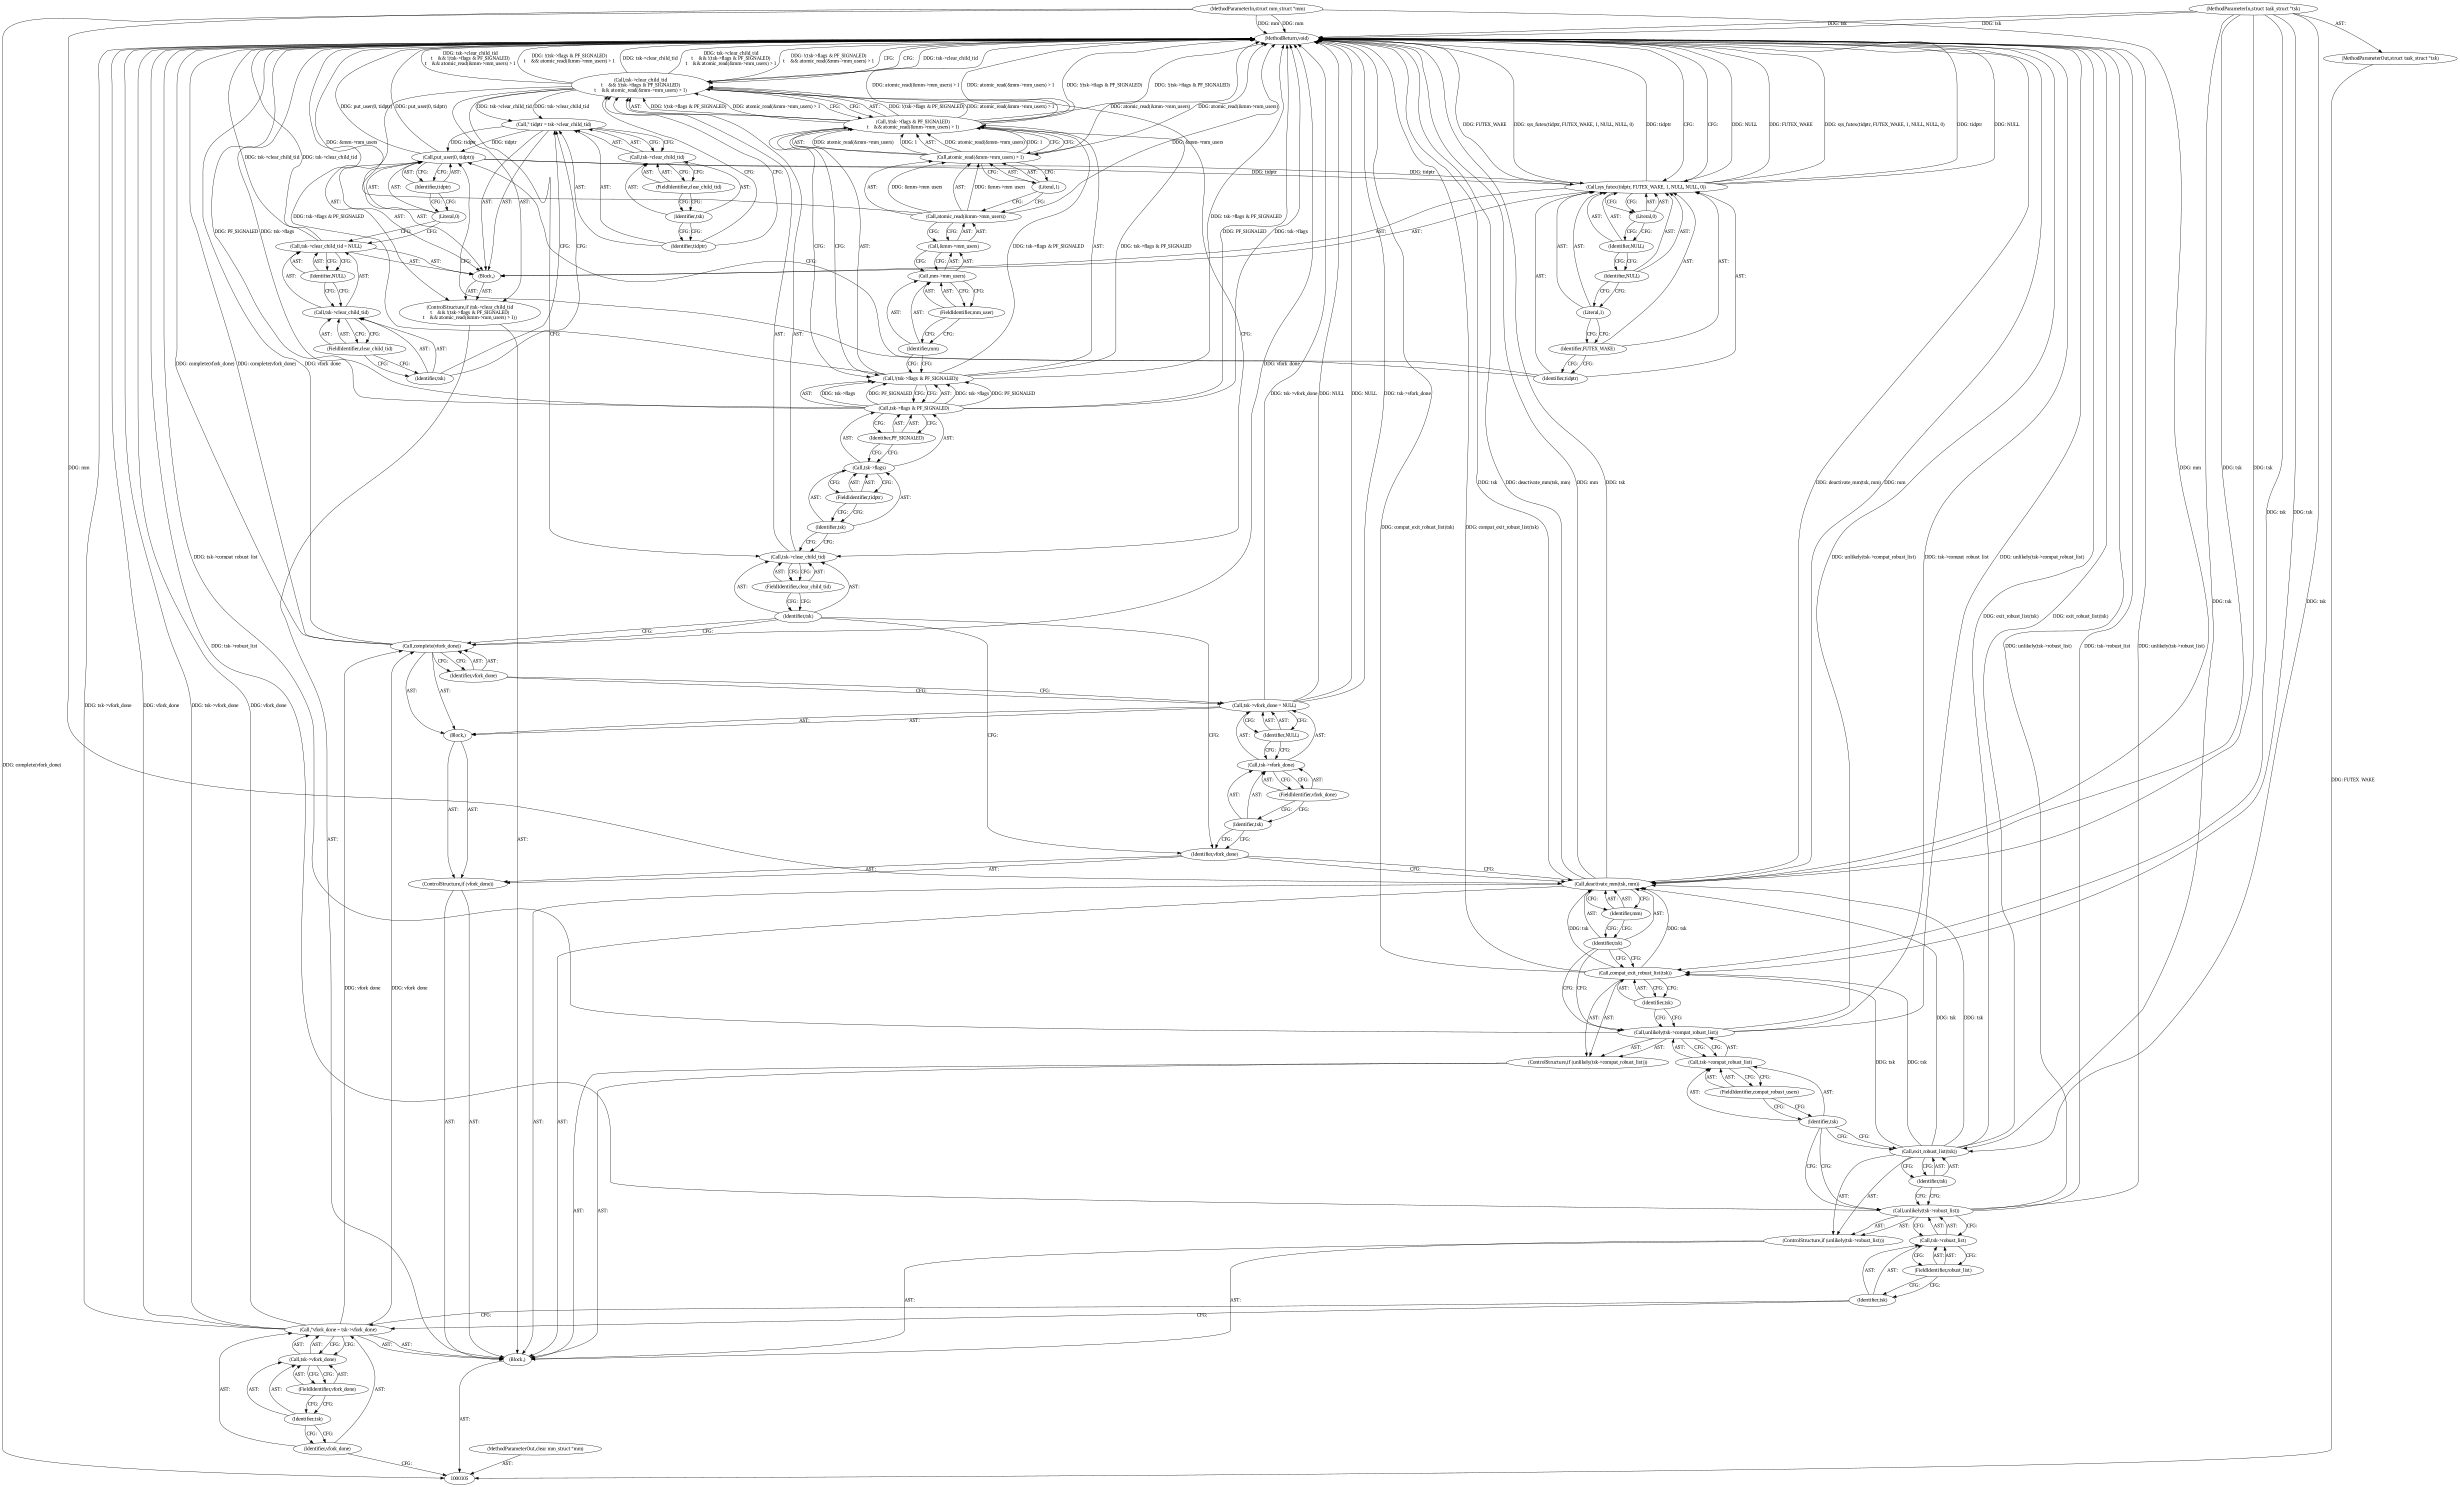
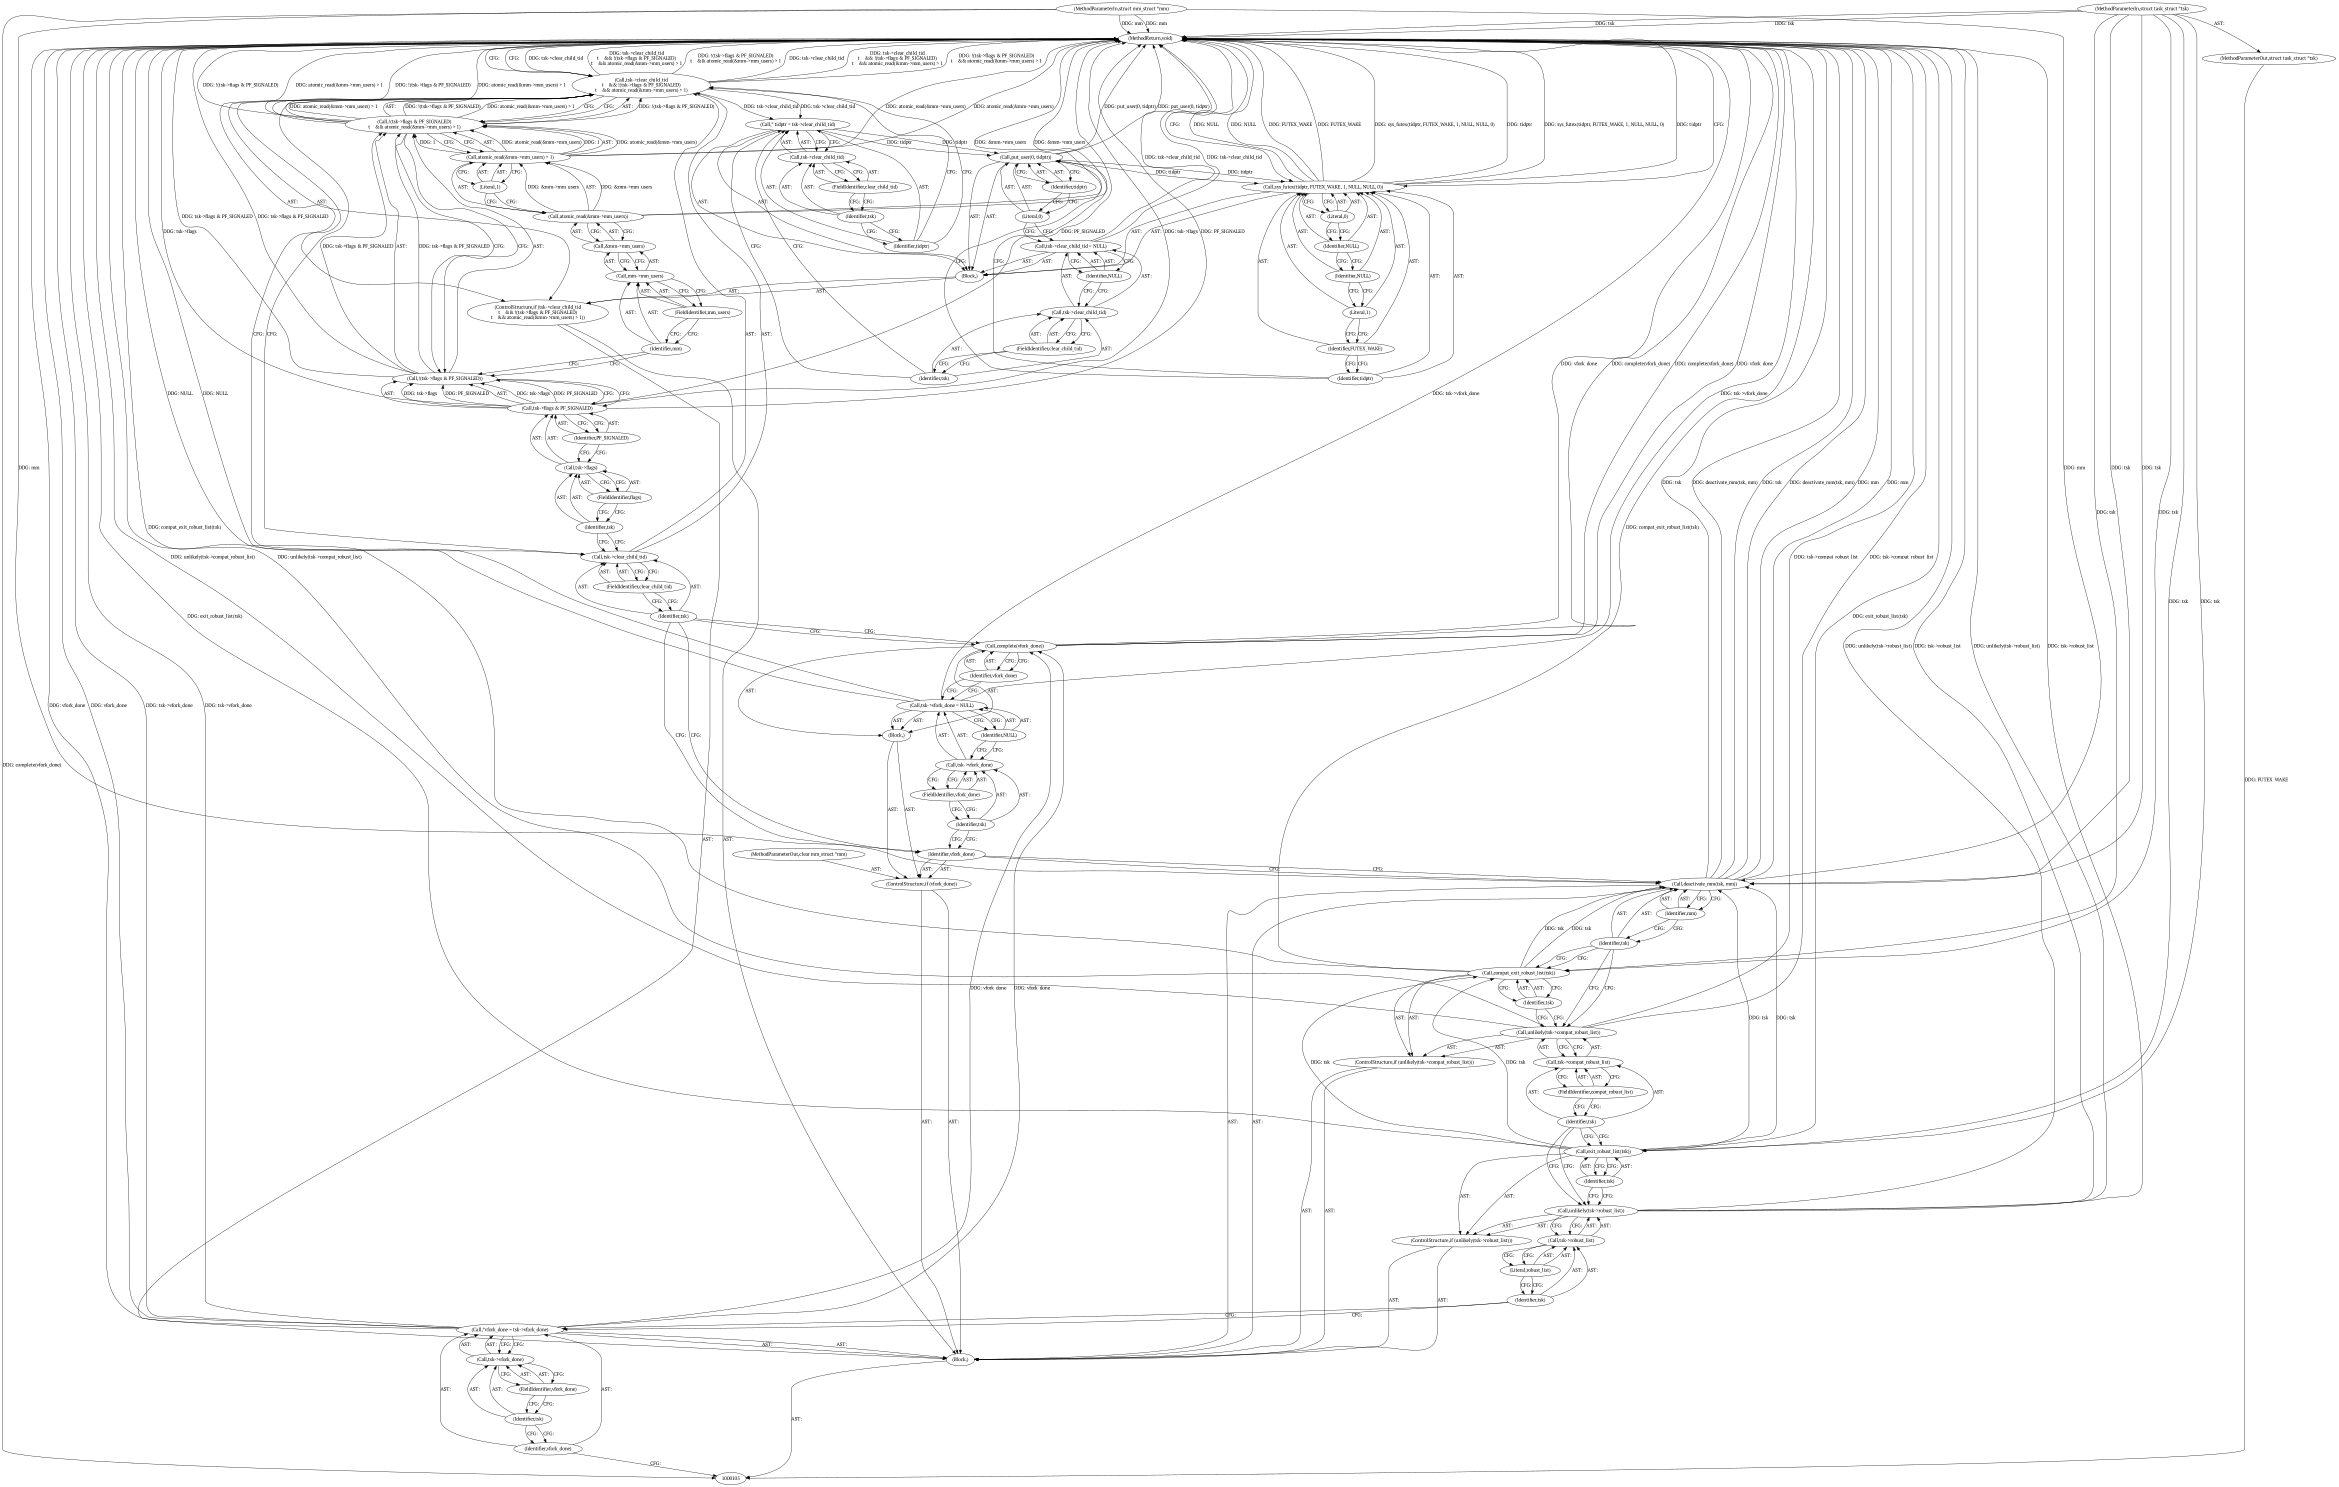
node "(FieldIdentifier,mm_user)": label "(FieldIdentifier,mm_user)" -> "(FieldIdentifier,mm_users)"
node "(FieldIdentifier,tidptr)": label "(FieldIdentifier,tidptr)" -> "(FieldIdentifier,flags)"
node "(FieldIdentifier,compat_robust_users)": label "(FieldIdentifier,compat_robust_users)" -> "(FieldIdentifier,compat_robust_list)"
node "(FieldIdentifier,robust_list)": label "(FieldIdentifier,robust_list)" -> "(Literal,robust_list)"
edge "(MethodParameterOut,clear mm_struct *mm)" -> "1000105": now "(MethodParameterOut,clear mm_struct *mm)" -> "(ControlStructure,if (vfork_done))"
